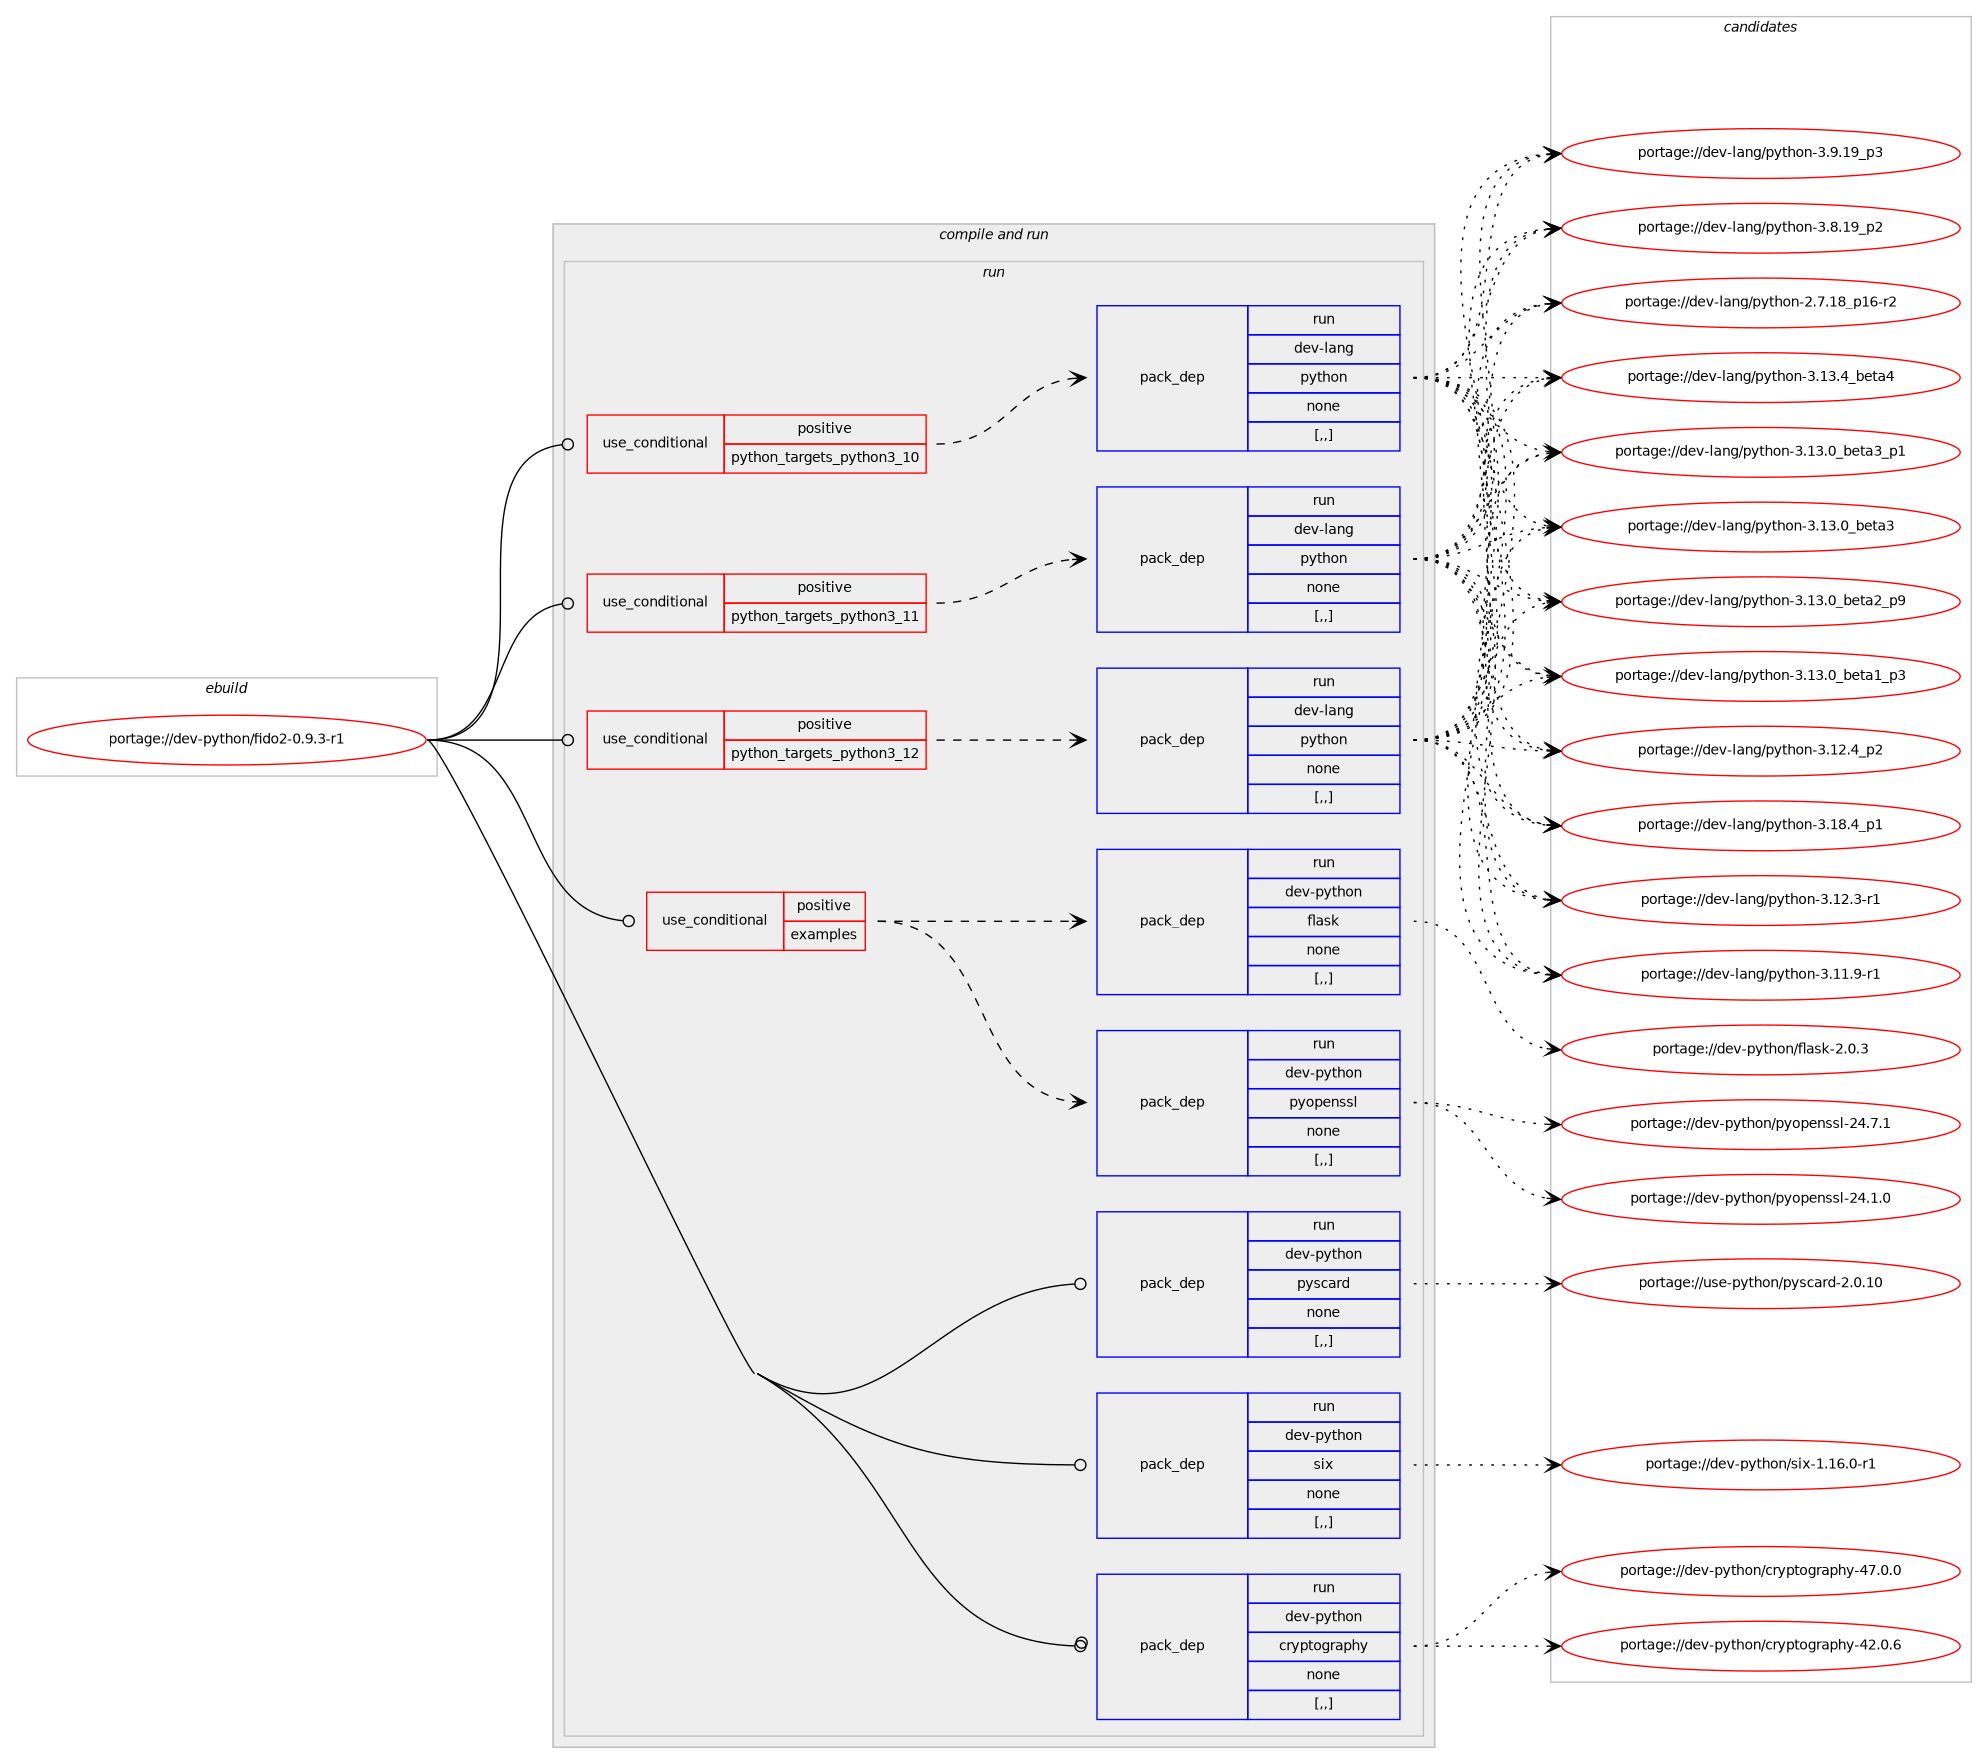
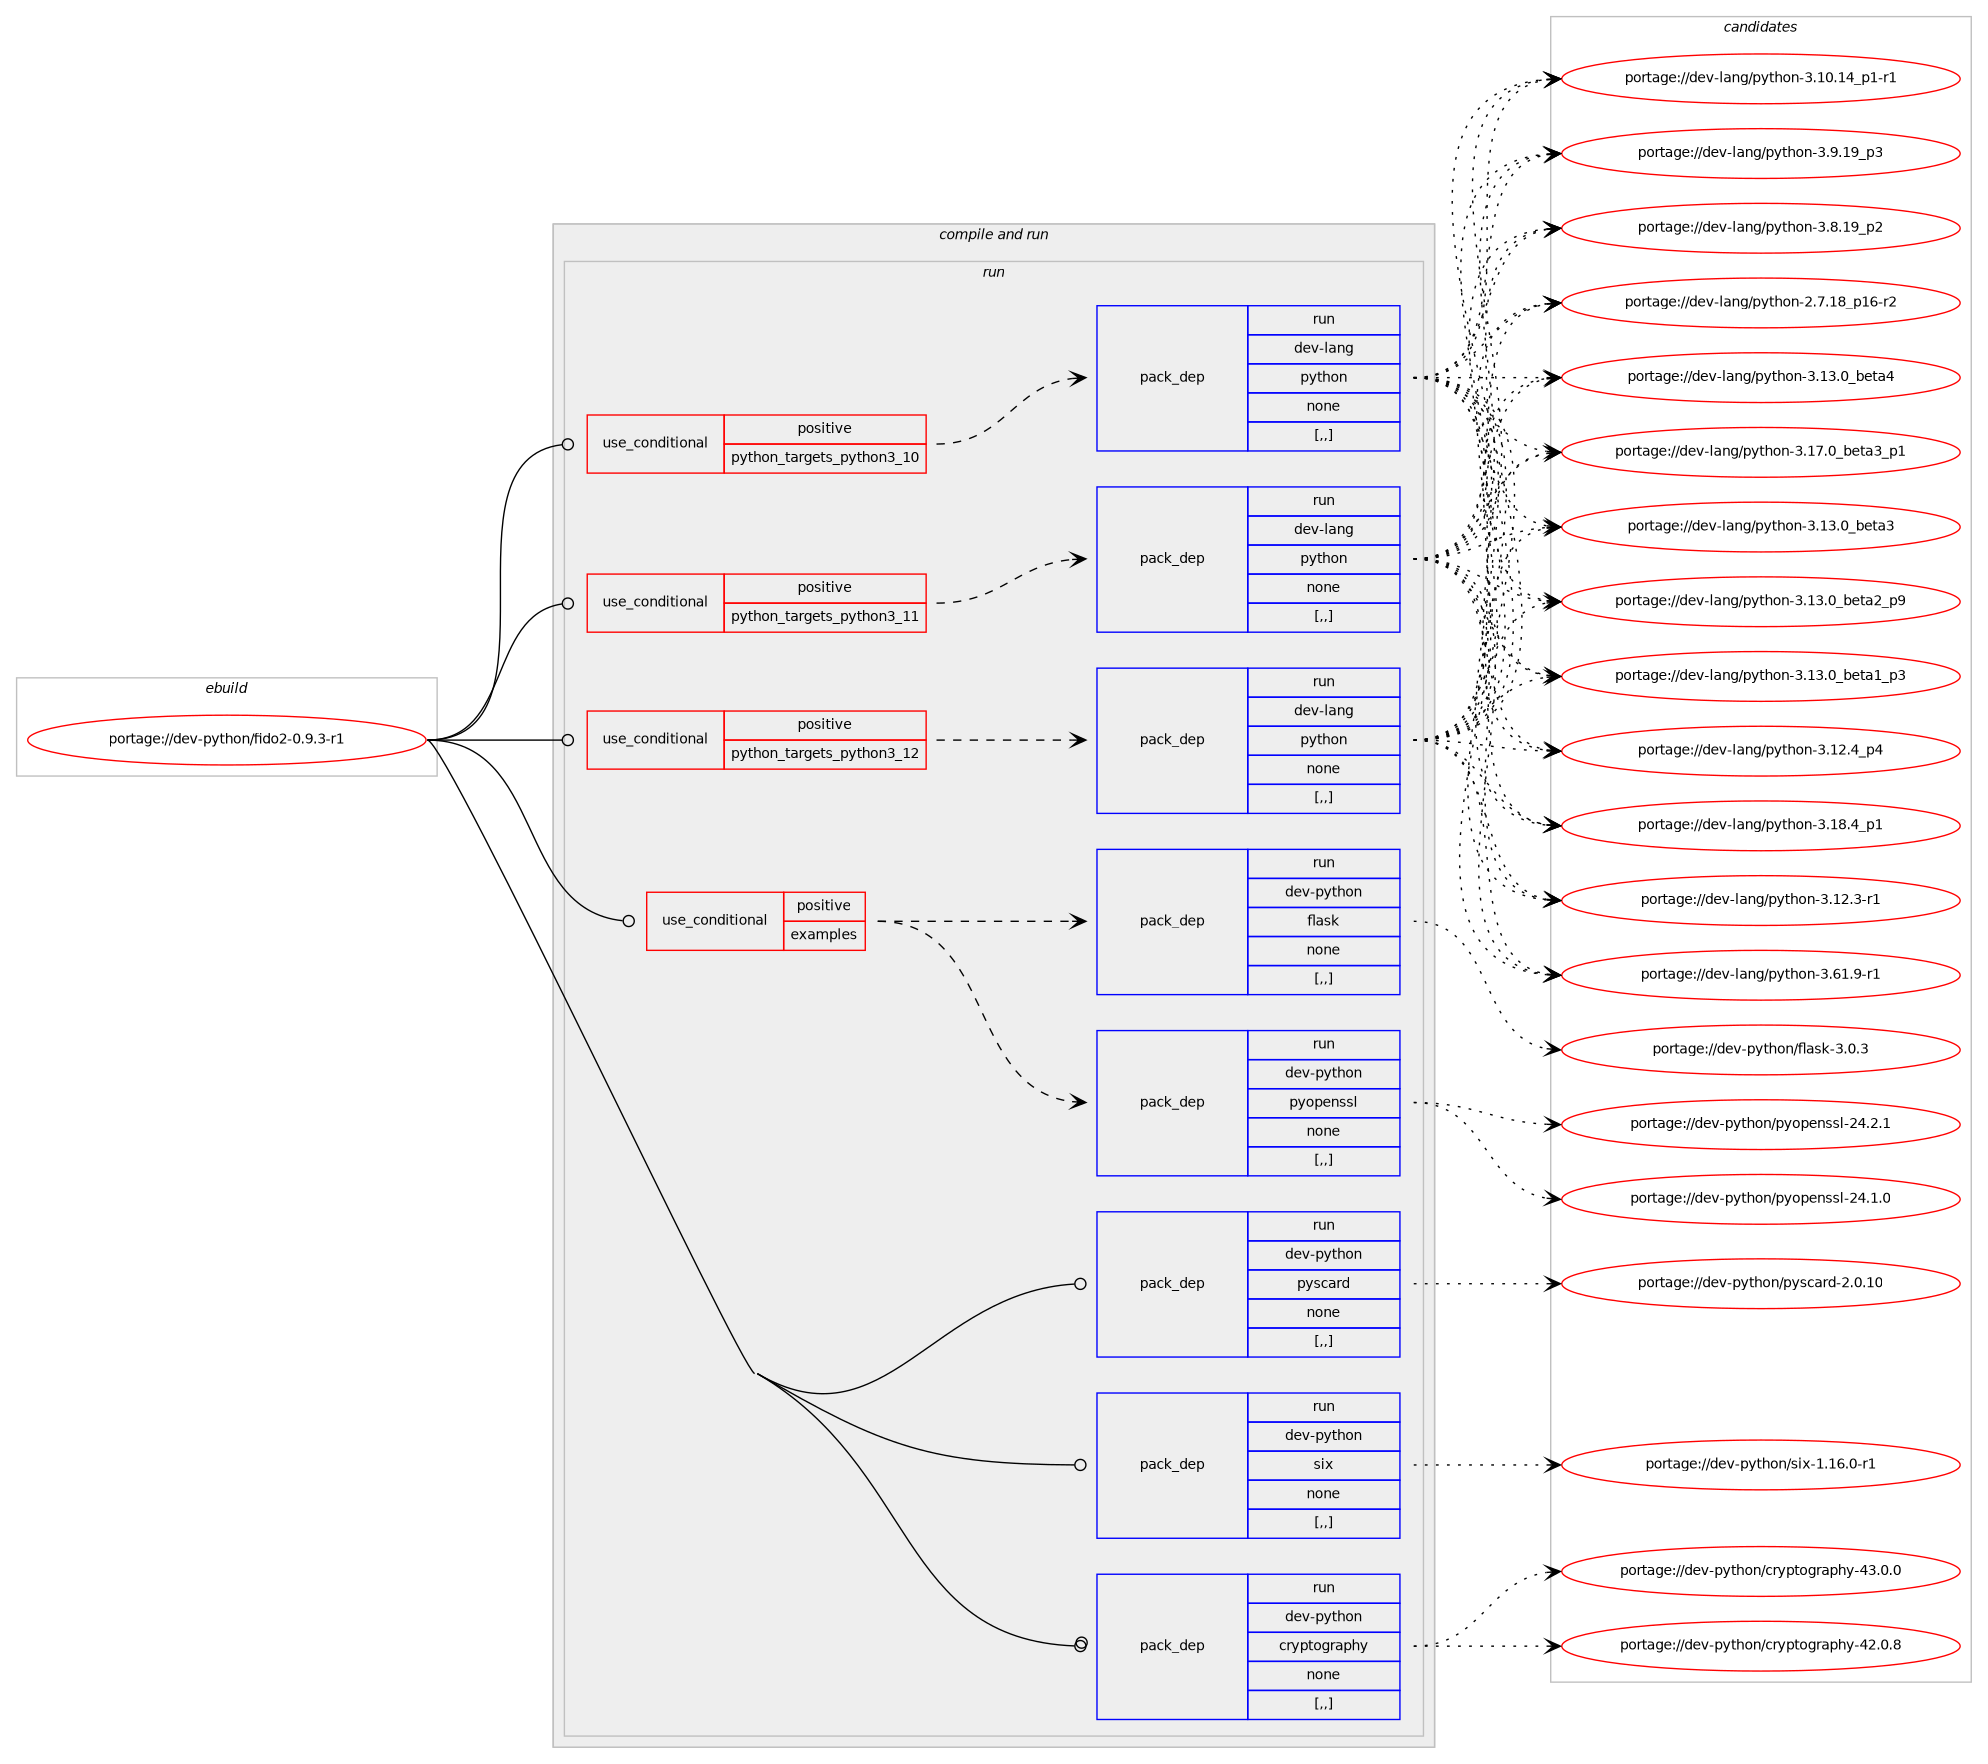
node "portage://dev-lang/python-3.10.14_p1-r1": added
node "portage://dev-lang/python-3.13.4_beta4": label "portage://dev-lang/python-3.13.4_beta4" -> "portage://dev-lang/python-3.13.0_beta4"
node "portage://dev-lang/python-3.13.0_beta3_p1": label "portage://dev-lang/python-3.13.0_beta3_p1" -> "portage://dev-lang/python-3.17.0_beta3_p1"
node "portage://dev-lang/python-3.12.4_p2": label "portage://dev-lang/python-3.12.4_p2" -> "portage://dev-lang/python-3.12.4_p4"
node "portage://dev-lang/python-3.11.9-r1": label "portage://dev-lang/python-3.11.9-r1" -> "portage://dev-lang/python-3.61.9-r1"
node "portage://dev-python/flask-2.0.3": label "portage://dev-python/flask-2.0.3" -> "portage://dev-python/flask-3.0.3"
node "portage://dev-python/pyopenssl-24.7.1": label "portage://dev-python/pyopenssl-24.7.1" -> "portage://dev-python/pyopenssl-24.2.1"
node "portage://use-python/pyscard-2.0.10": label "portage://use-python/pyscard-2.0.10" -> "portage://dev-python/pyscard-2.0.10"
node "portage://dev-python/cryptography-47.0.0": label "portage://dev-python/cryptography-47.0.0" -> "portage://dev-python/cryptography-43.0.0"
node "portage://dev-python/cryptography-42.0.6": label "portage://dev-python/cryptography-42.0.6" -> "portage://dev-python/cryptography-42.0.8"
